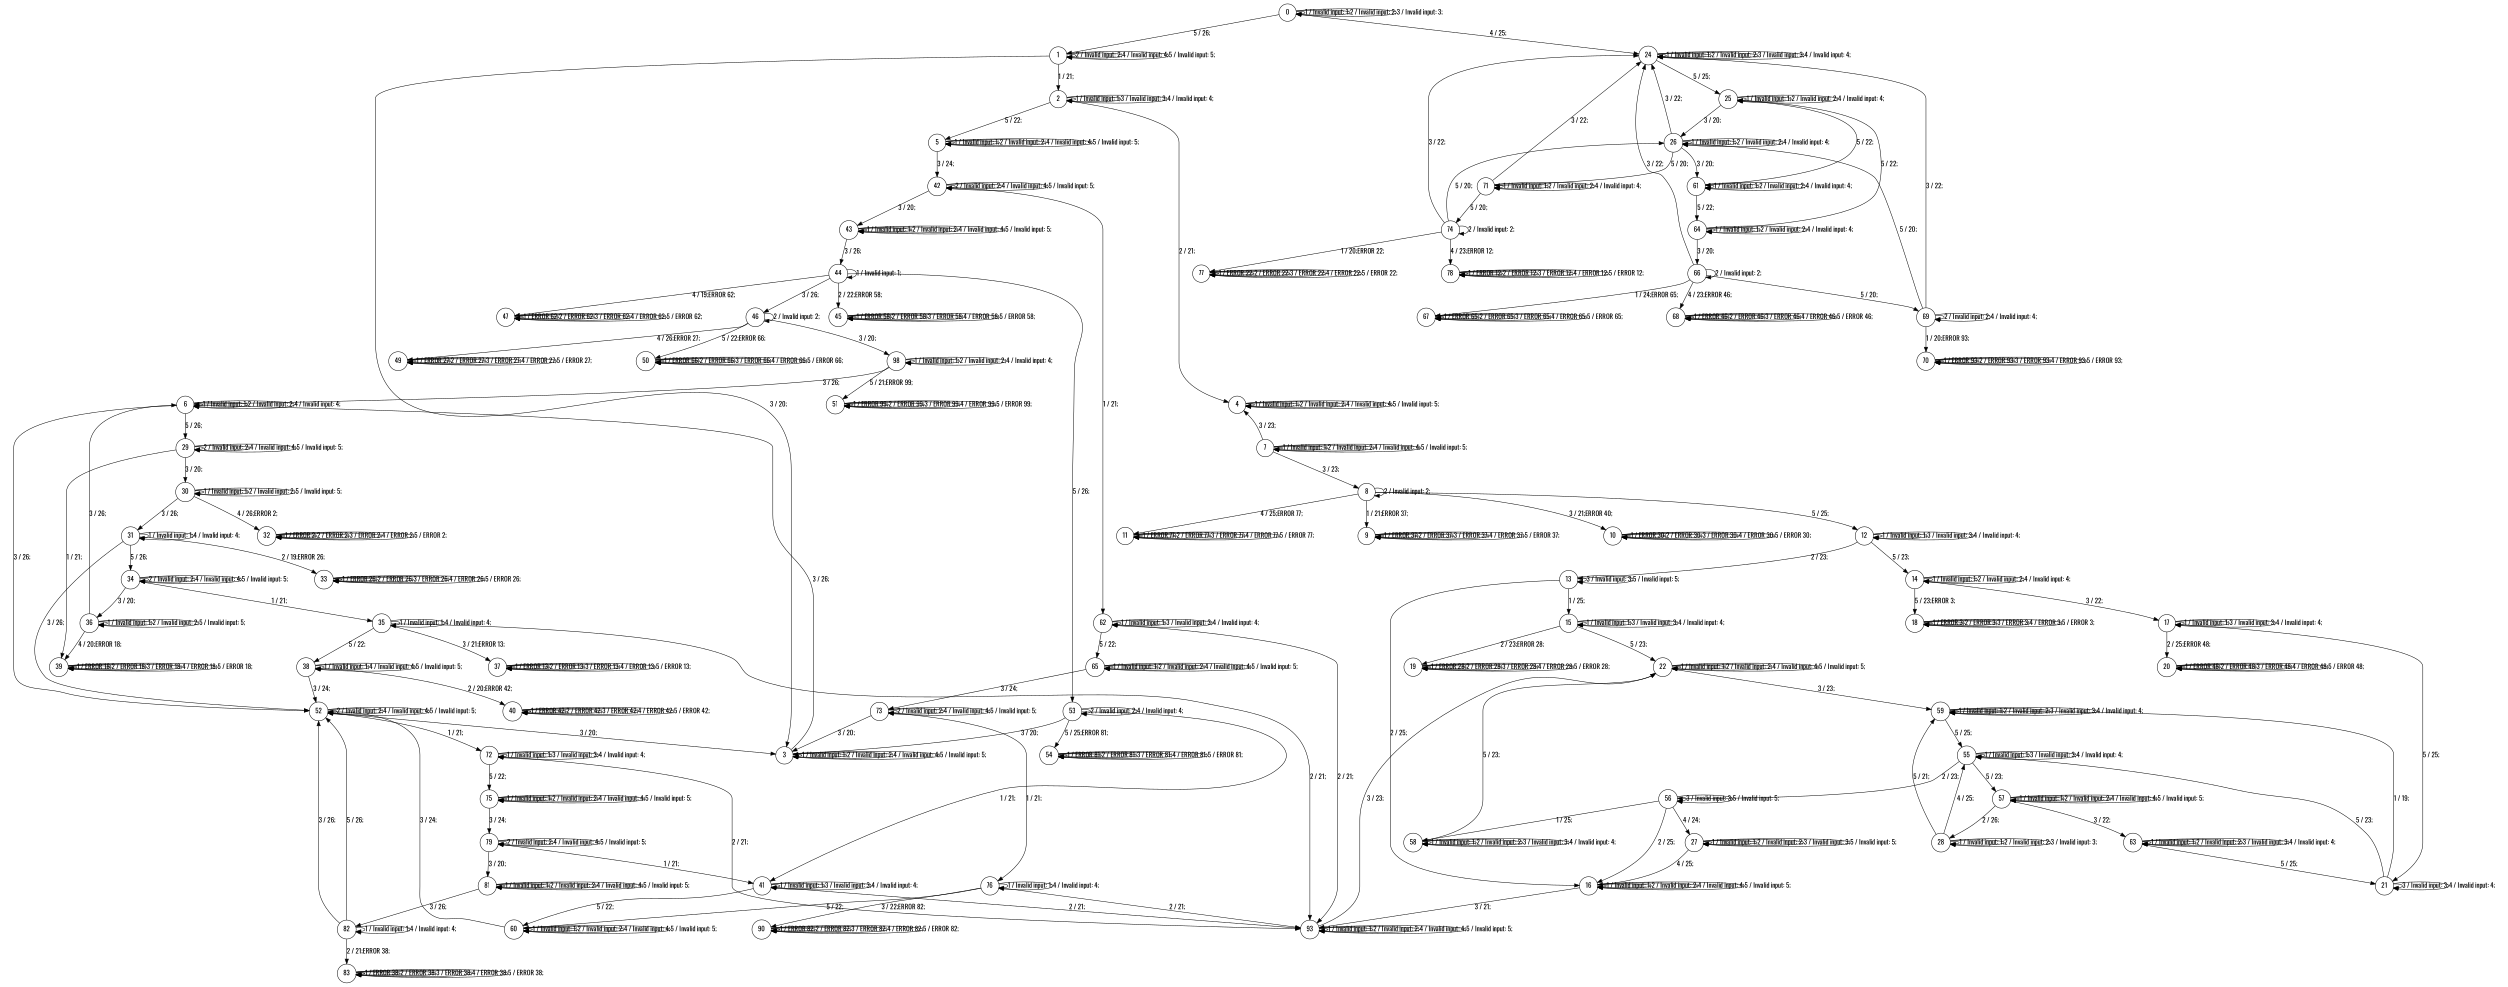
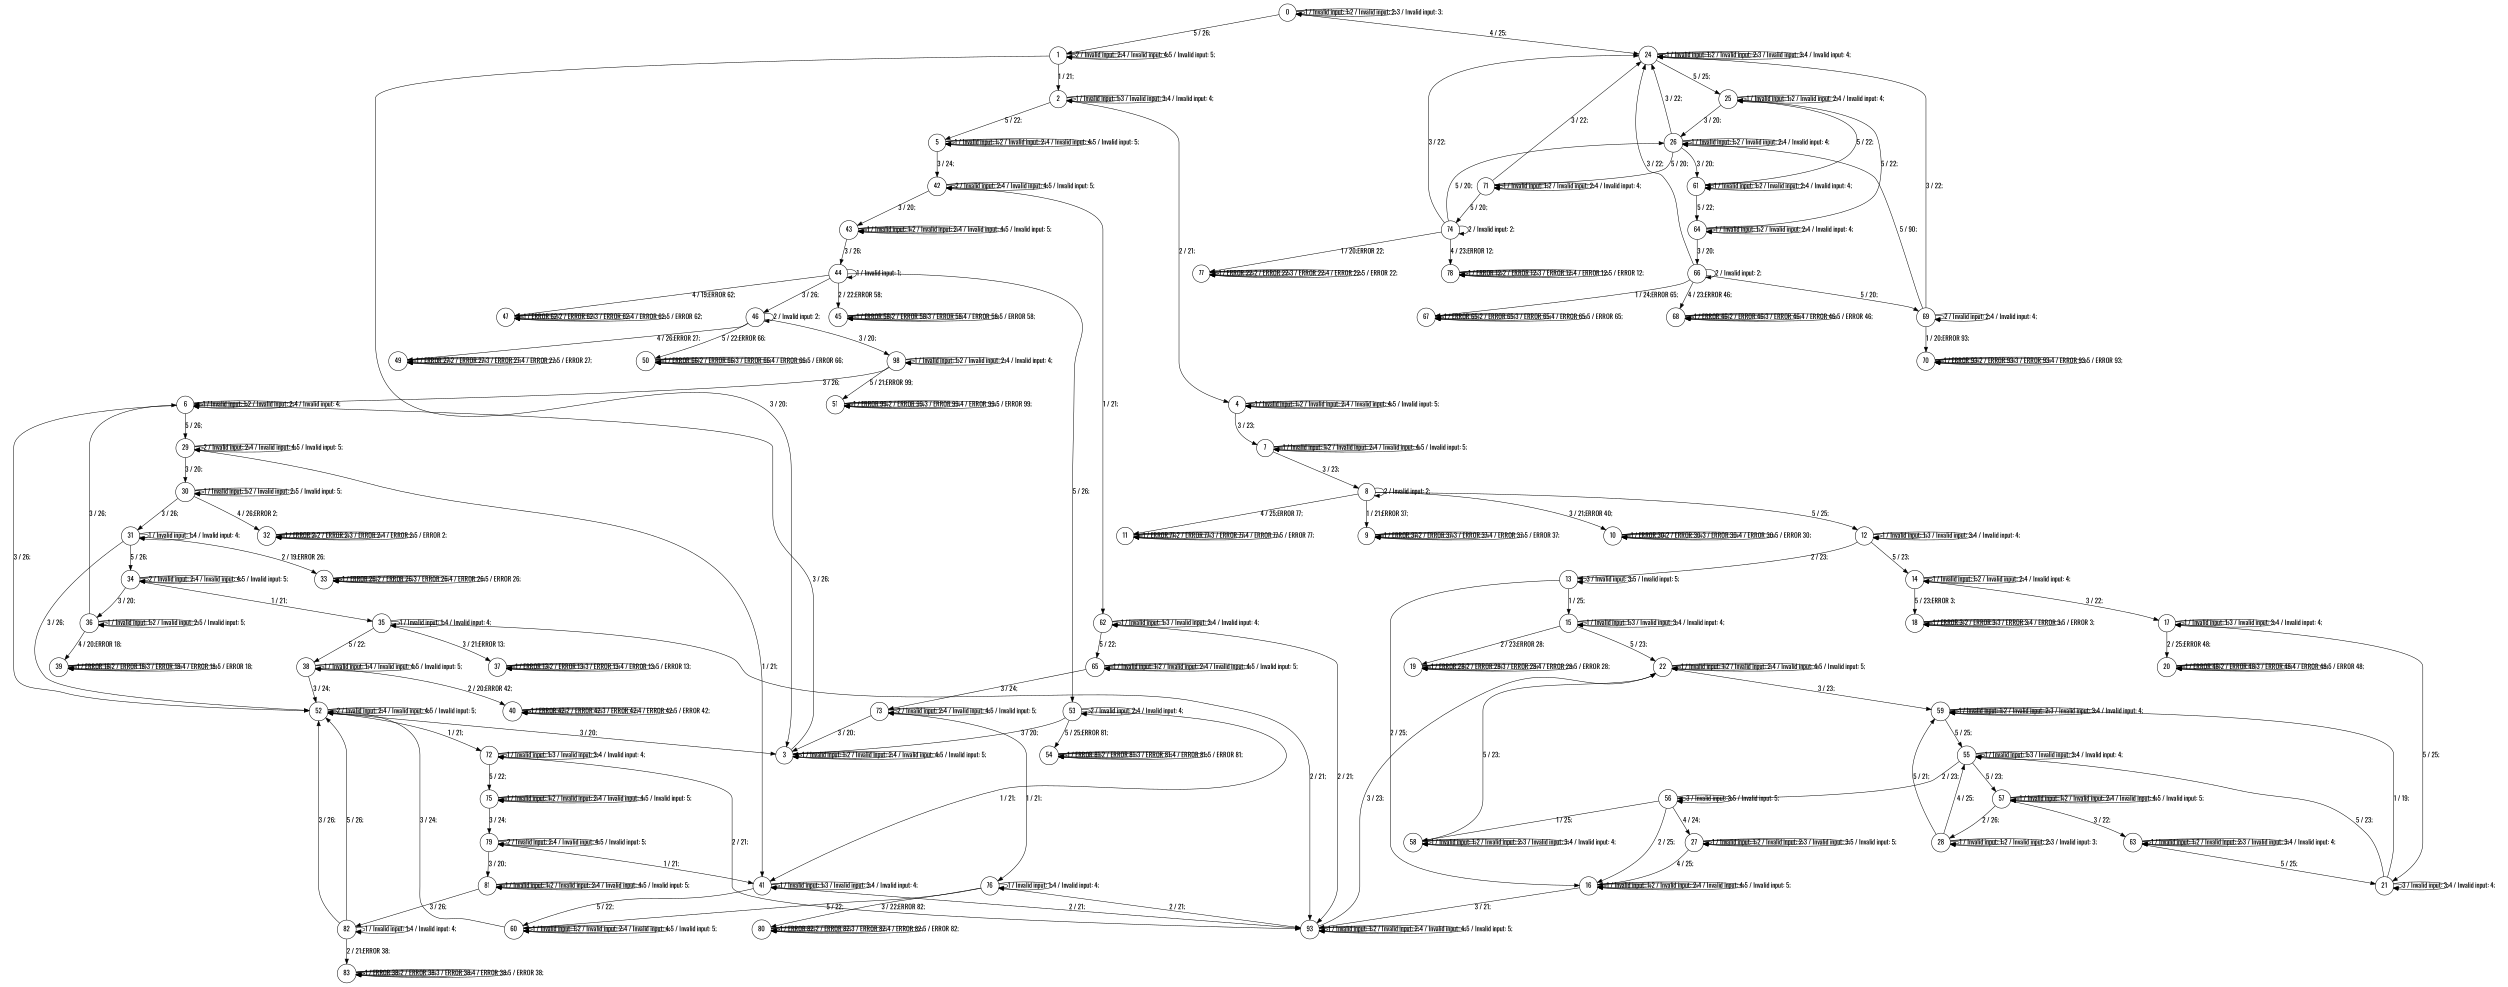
edge "69" -> "26": label "5 / 20;" -> "5 / 90;"
edge "7" -> "4": reversed
edge "29" -> "39": now "29" -> "41"
node "90": label "90" -> "80"
